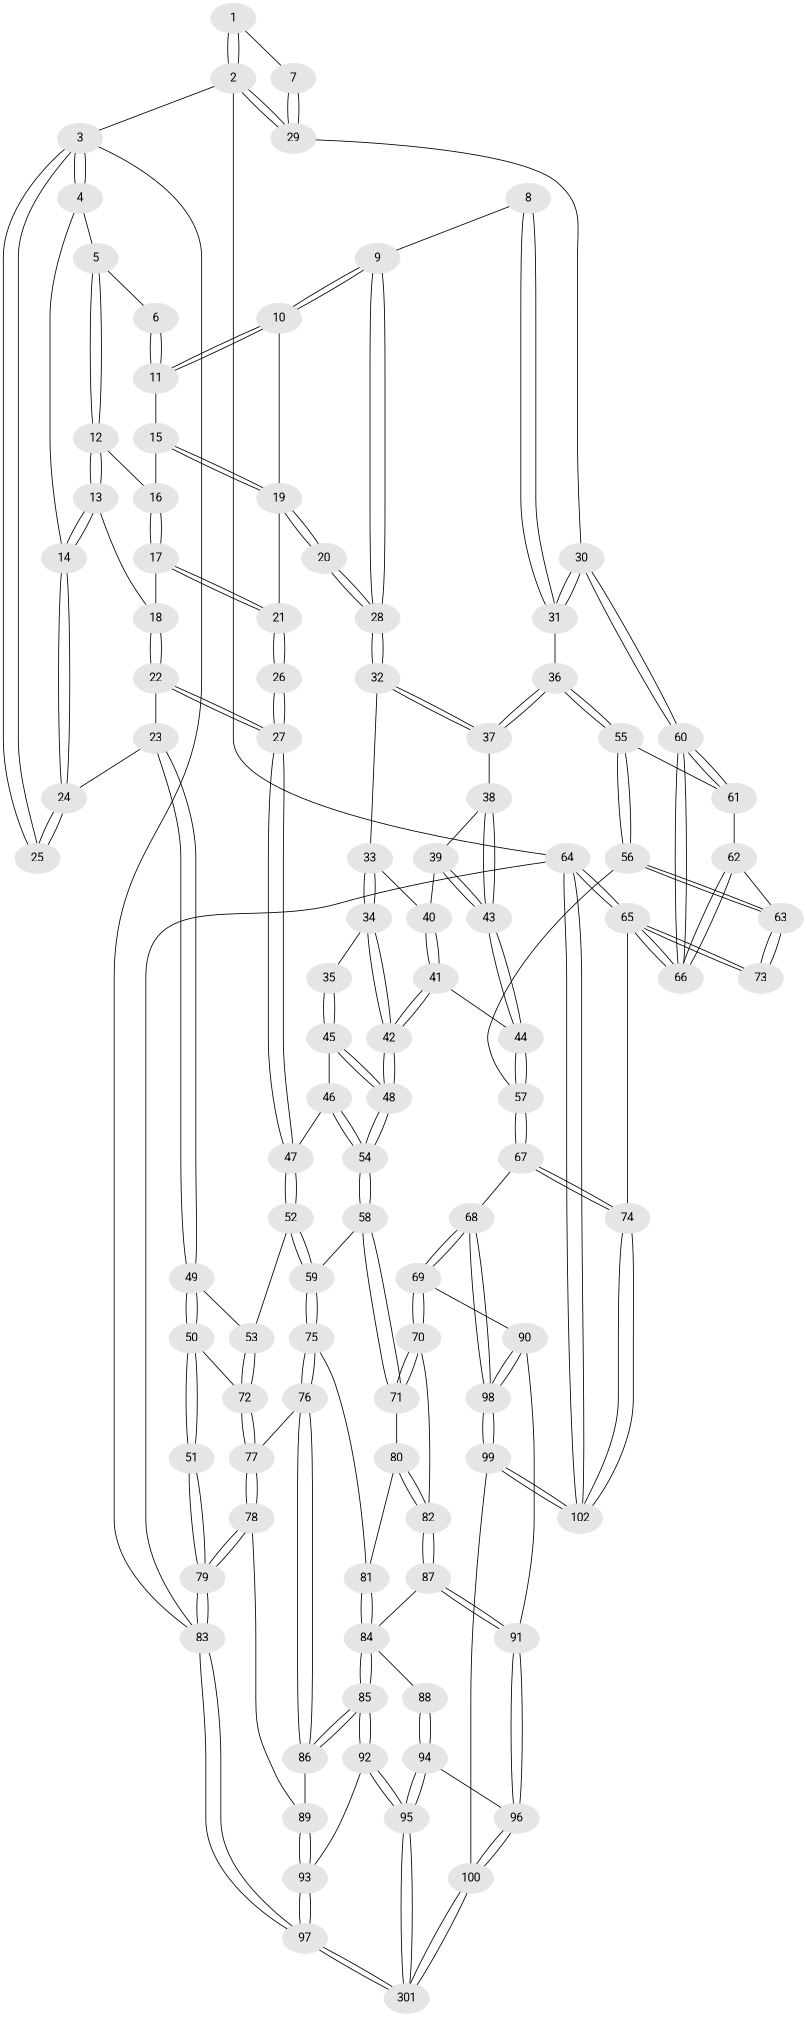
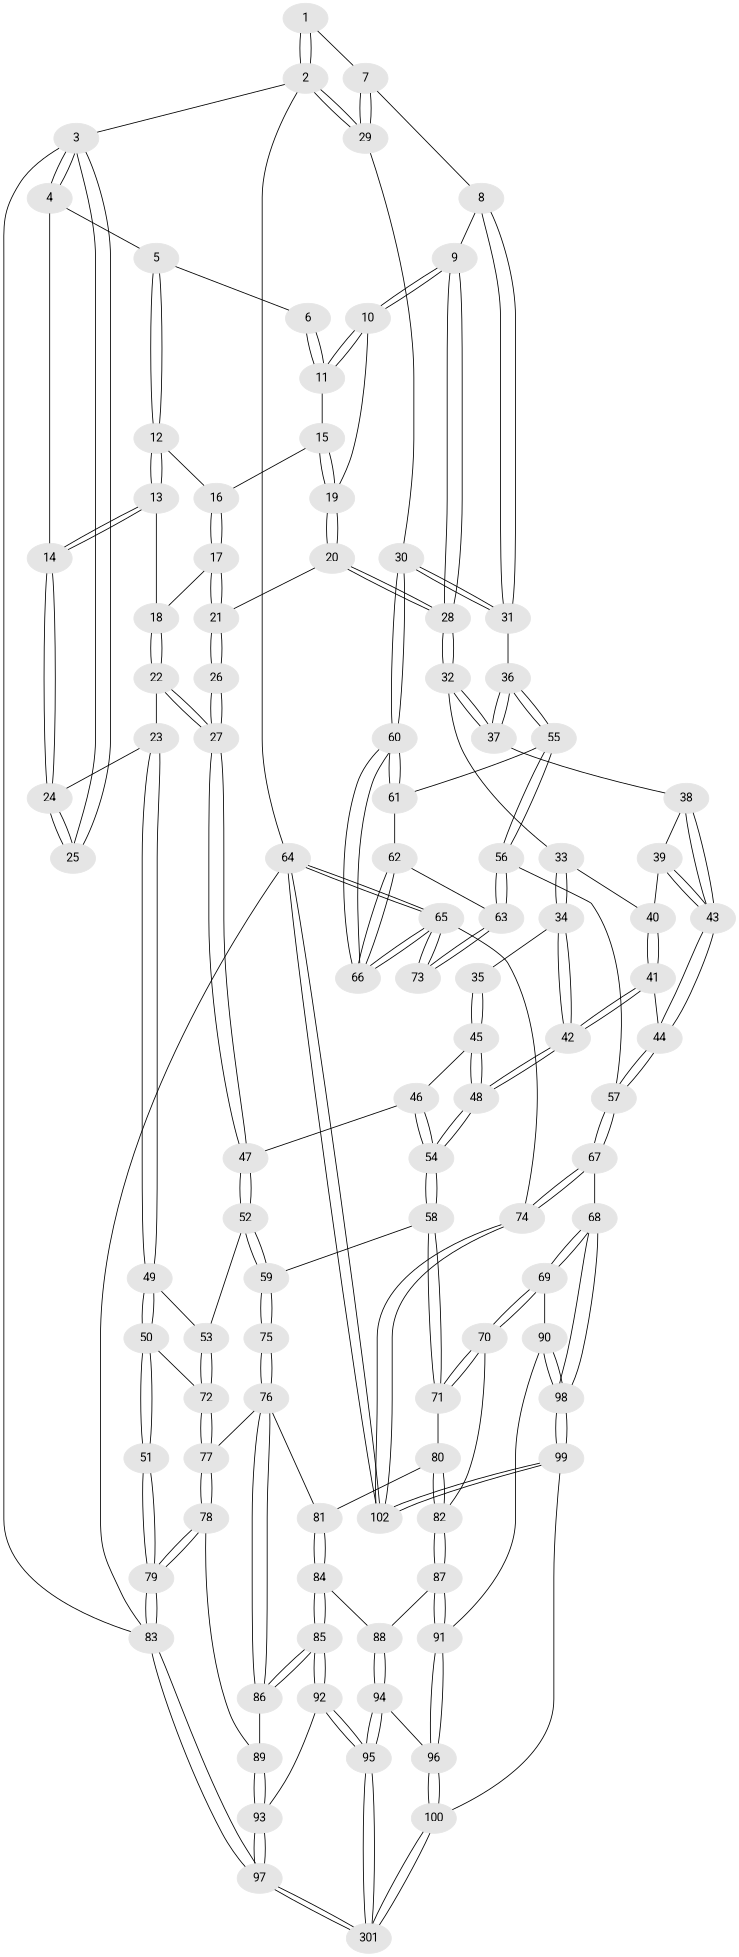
edge "7" -- "8": added
edge "19" -- "21": now "20" -- "21"
edge "75" -- "81": now "76" -- "81"
edge "87" -- "84": now "87" -- "88"
